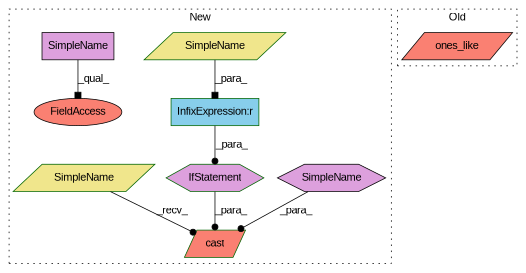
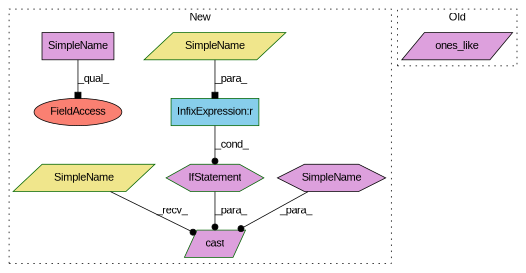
node "ones_like": fillcolor salmon -> plum
edge "InfixExpression:r" -> "IfStatement": label "_para_" -> "_cond_"
node "cast": fillcolor salmon -> plum
